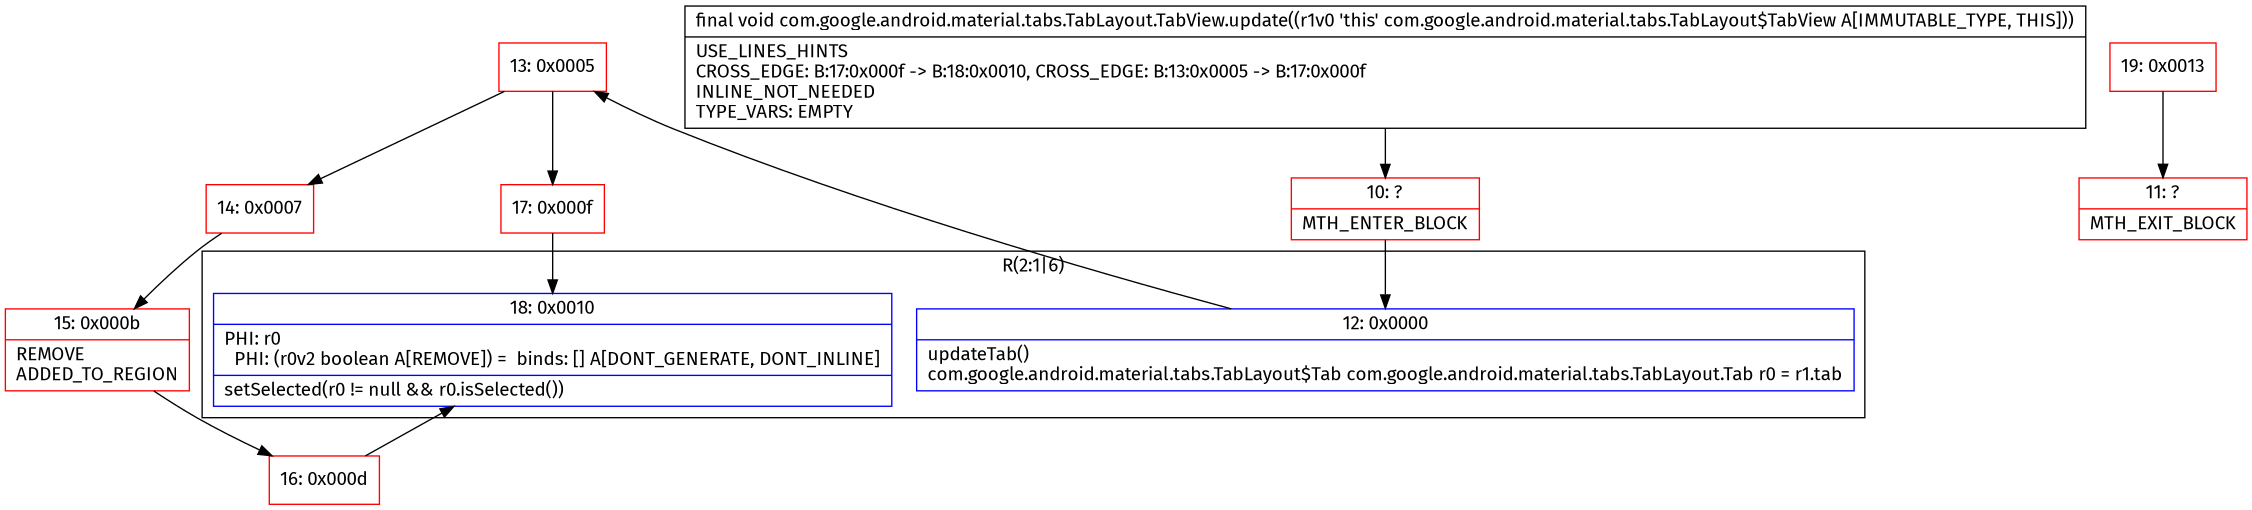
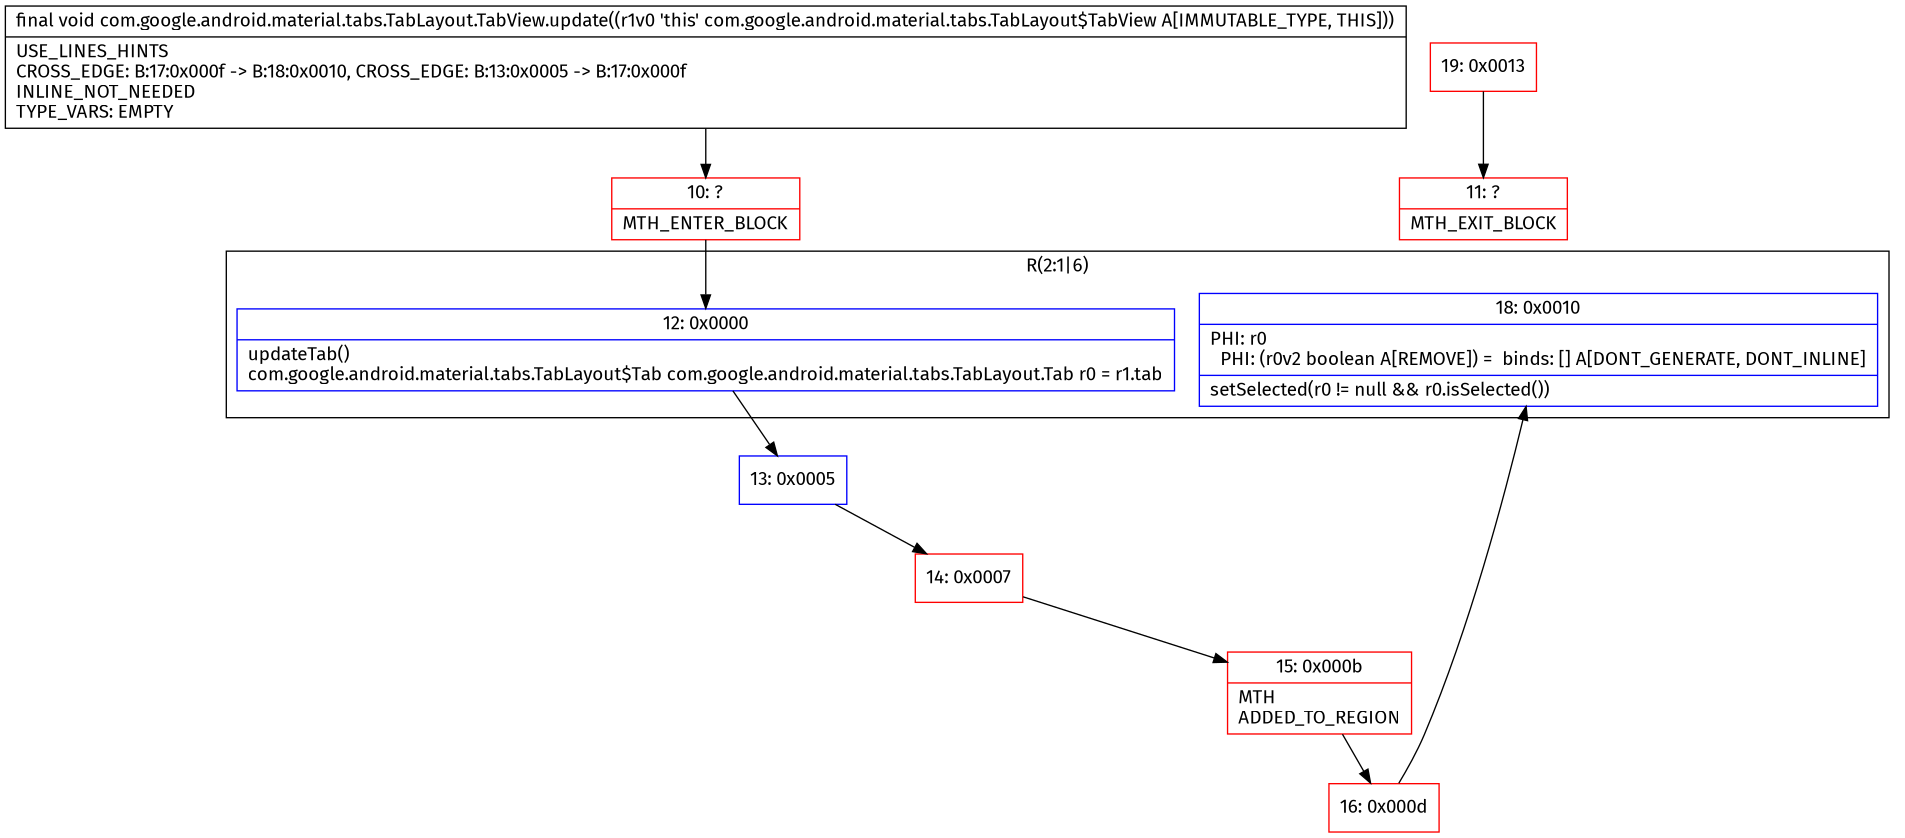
node "13: 0x0005": color red -> blue
node "17: 0x000f": removed
node "15: 0x000b": text "REMOVE" -> "MTH"
